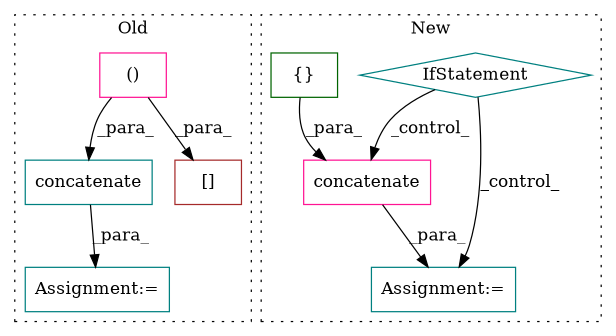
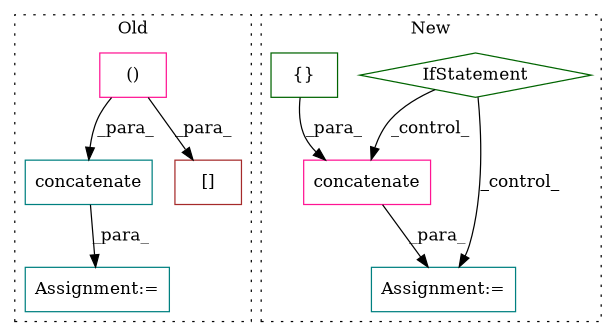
node "IfStatement": color teal -> darkgreen
